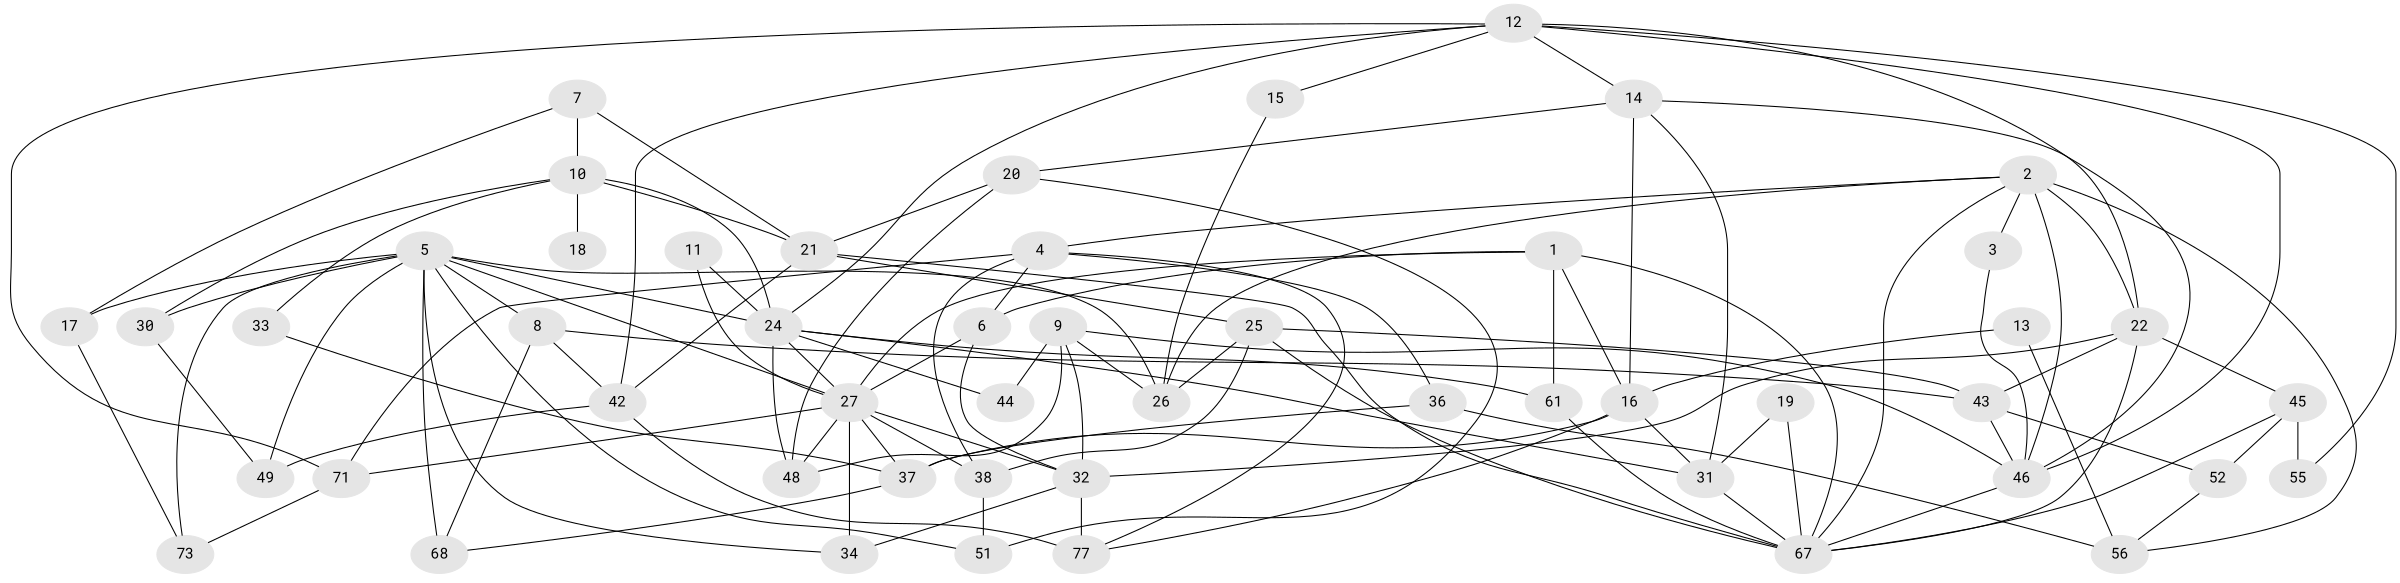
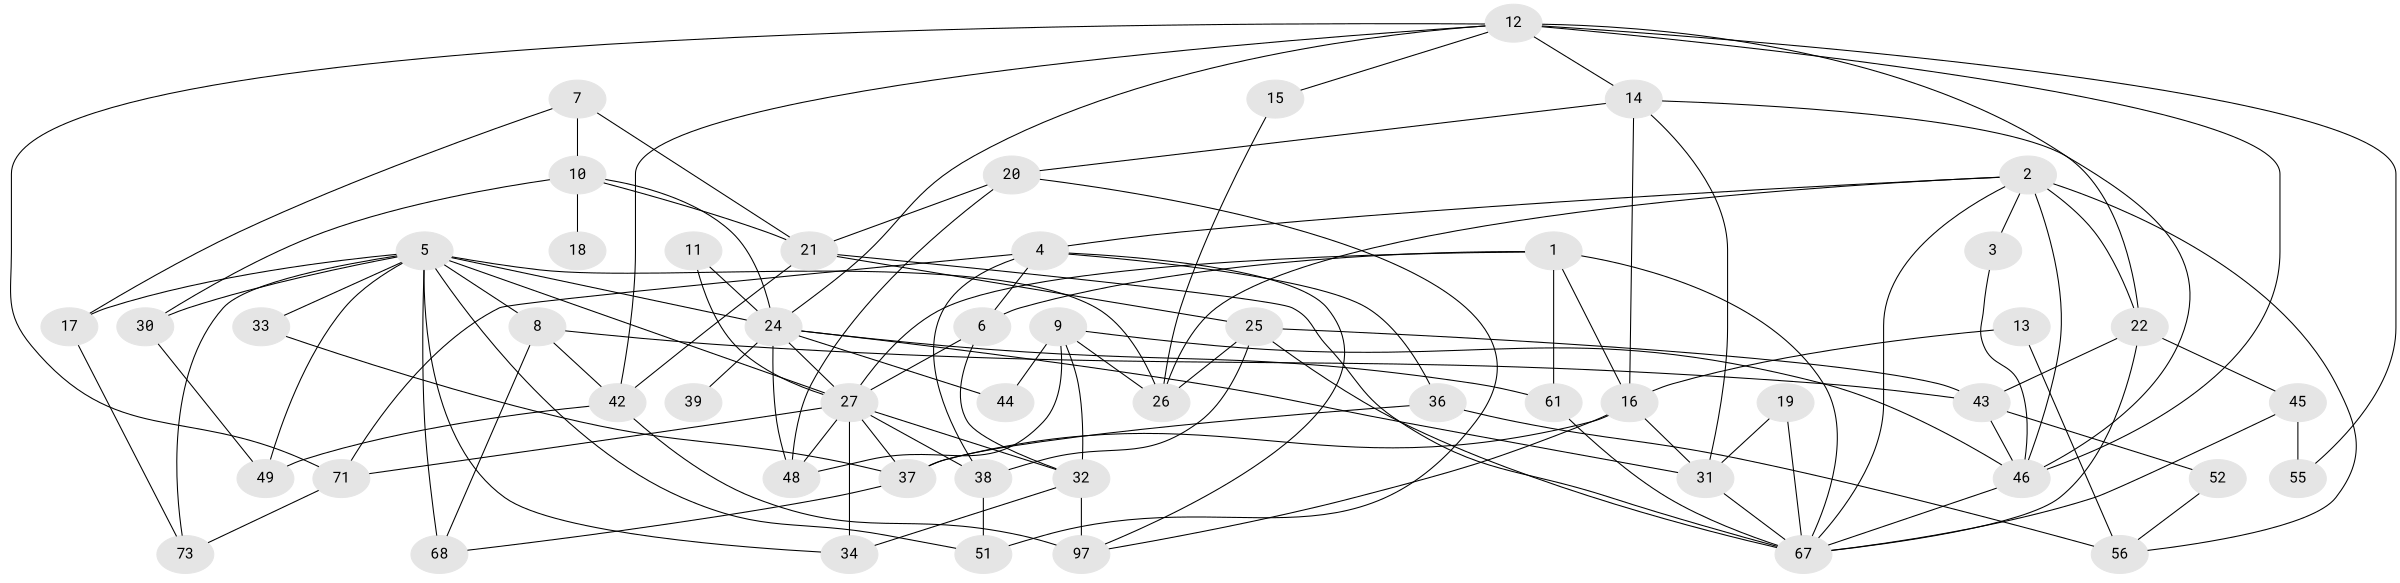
edge "10" -- "33": now "5" -- "33"
node "39": added
edge "22" -- "32": removed
edge "45" -- "52": removed
node "77": label "77" -> "97"
